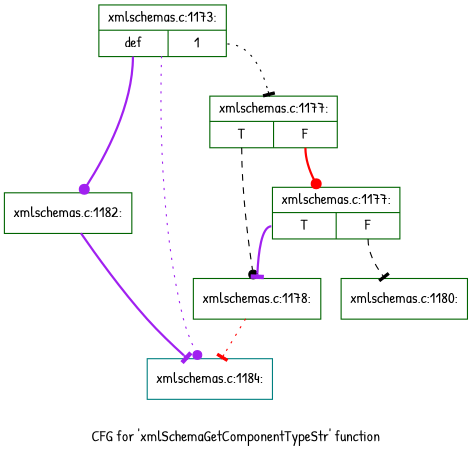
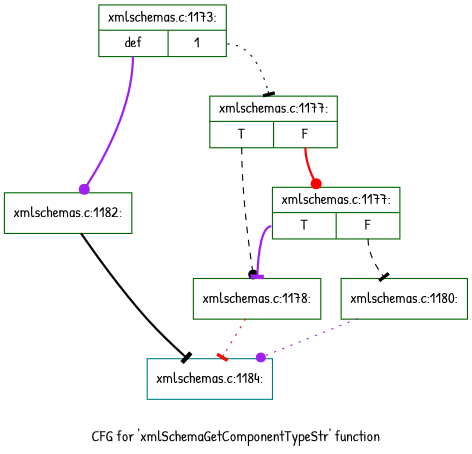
edge "xmlschemas.c:1173:" -> "xmlschemas.c:1184:": now "xmlschemas.c:1180:" -> "xmlschemas.c:1184:"
edge "xmlschemas.c:1182:" -> "xmlschemas.c:1184:": color purple -> black
